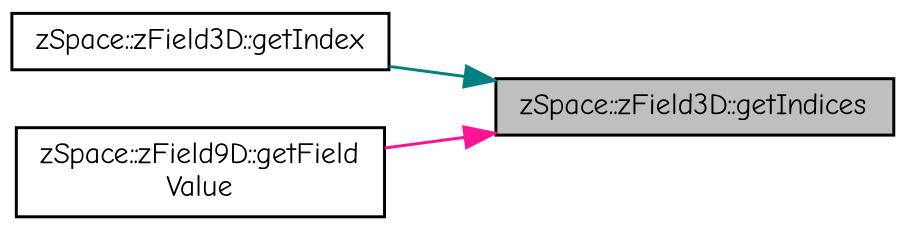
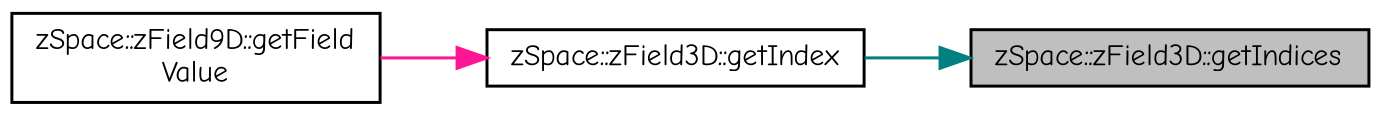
edge "zSpace::zField9D::getField Value" -> "zSpace::zField3D::getIndices": now "zSpace::zField9D::getField Value" -> "zSpace::zField3D::getIndex"
